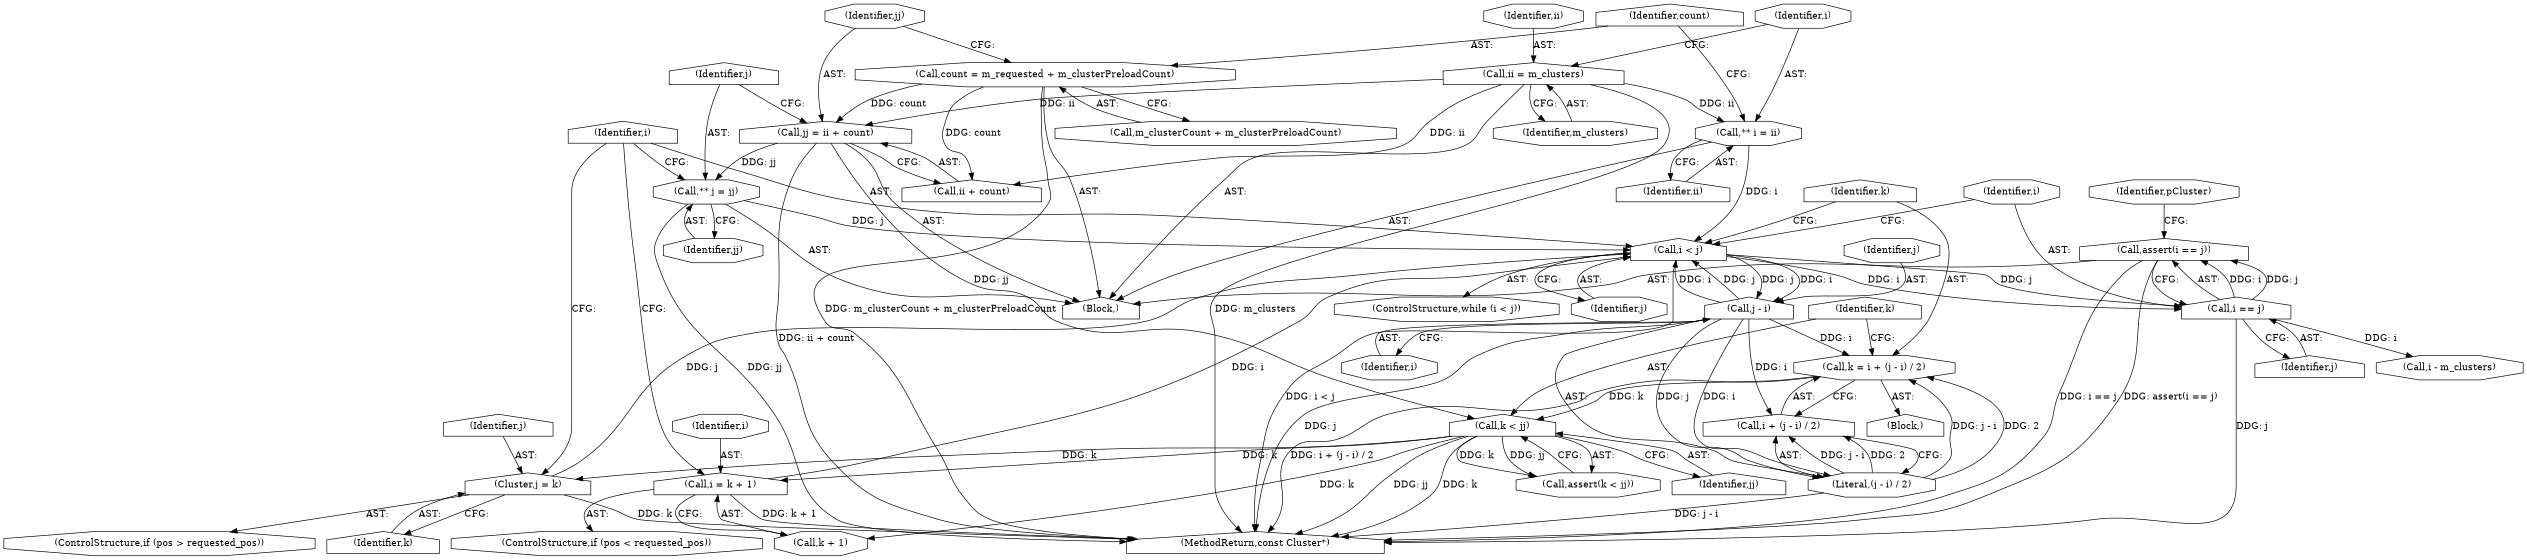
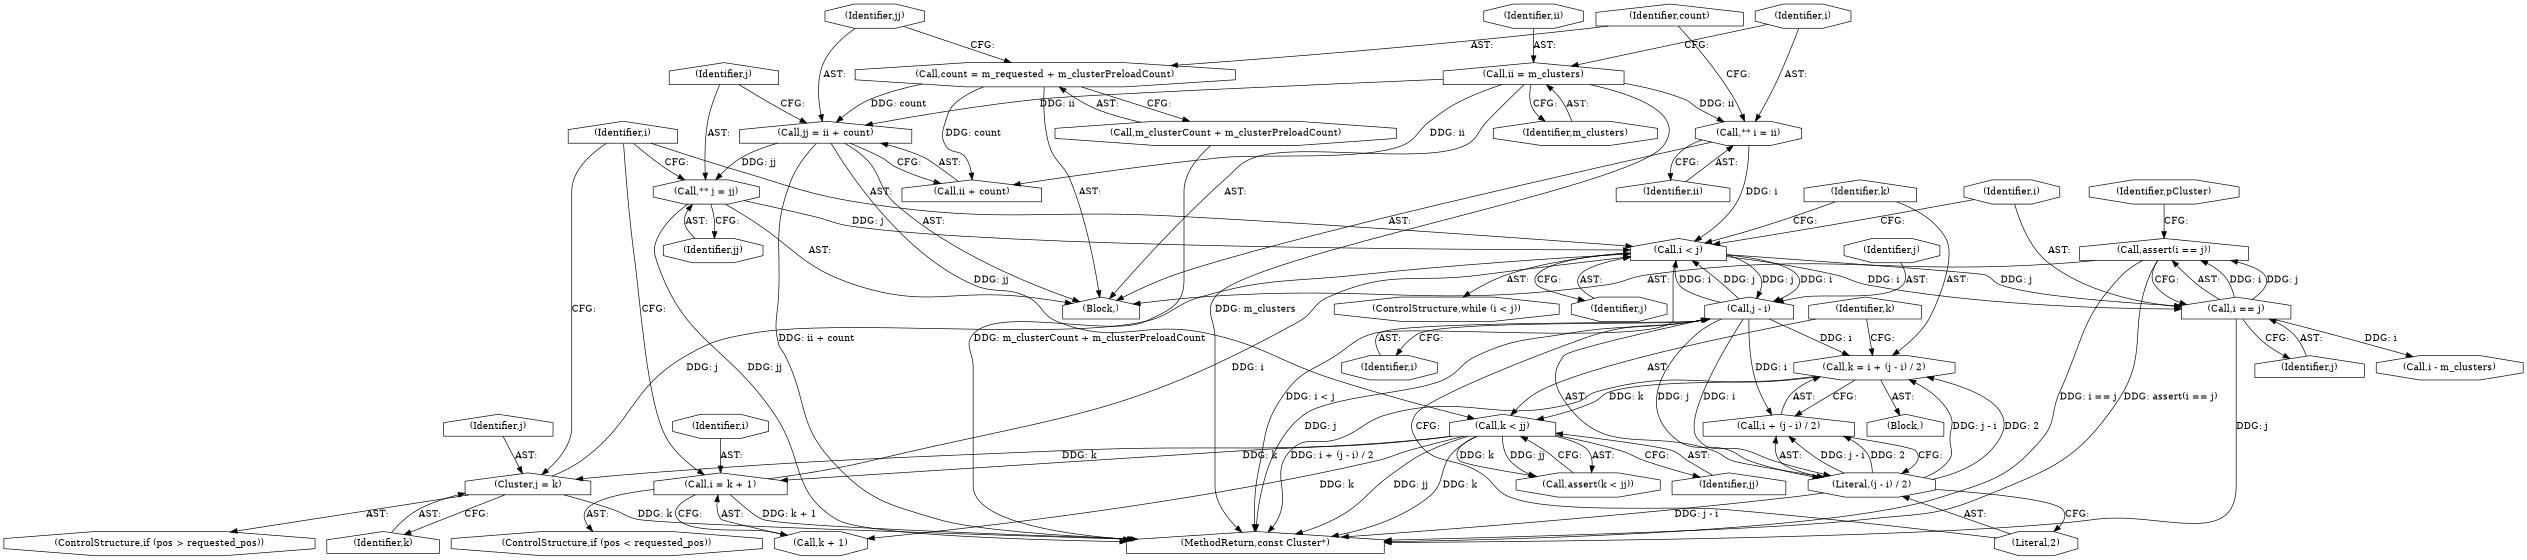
edge "(Call,count = m_requested + m_clusterPreloadCount)" -> "(MethodReturn,const Cluster*)": now "(Call,m_clusterCount + m_clusterPreloadCount)" -> "(MethodReturn,const Cluster*)"
node "(Literal,2)": added
